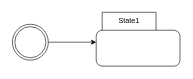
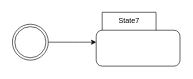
node "State1": label "State1" -> "State7"
